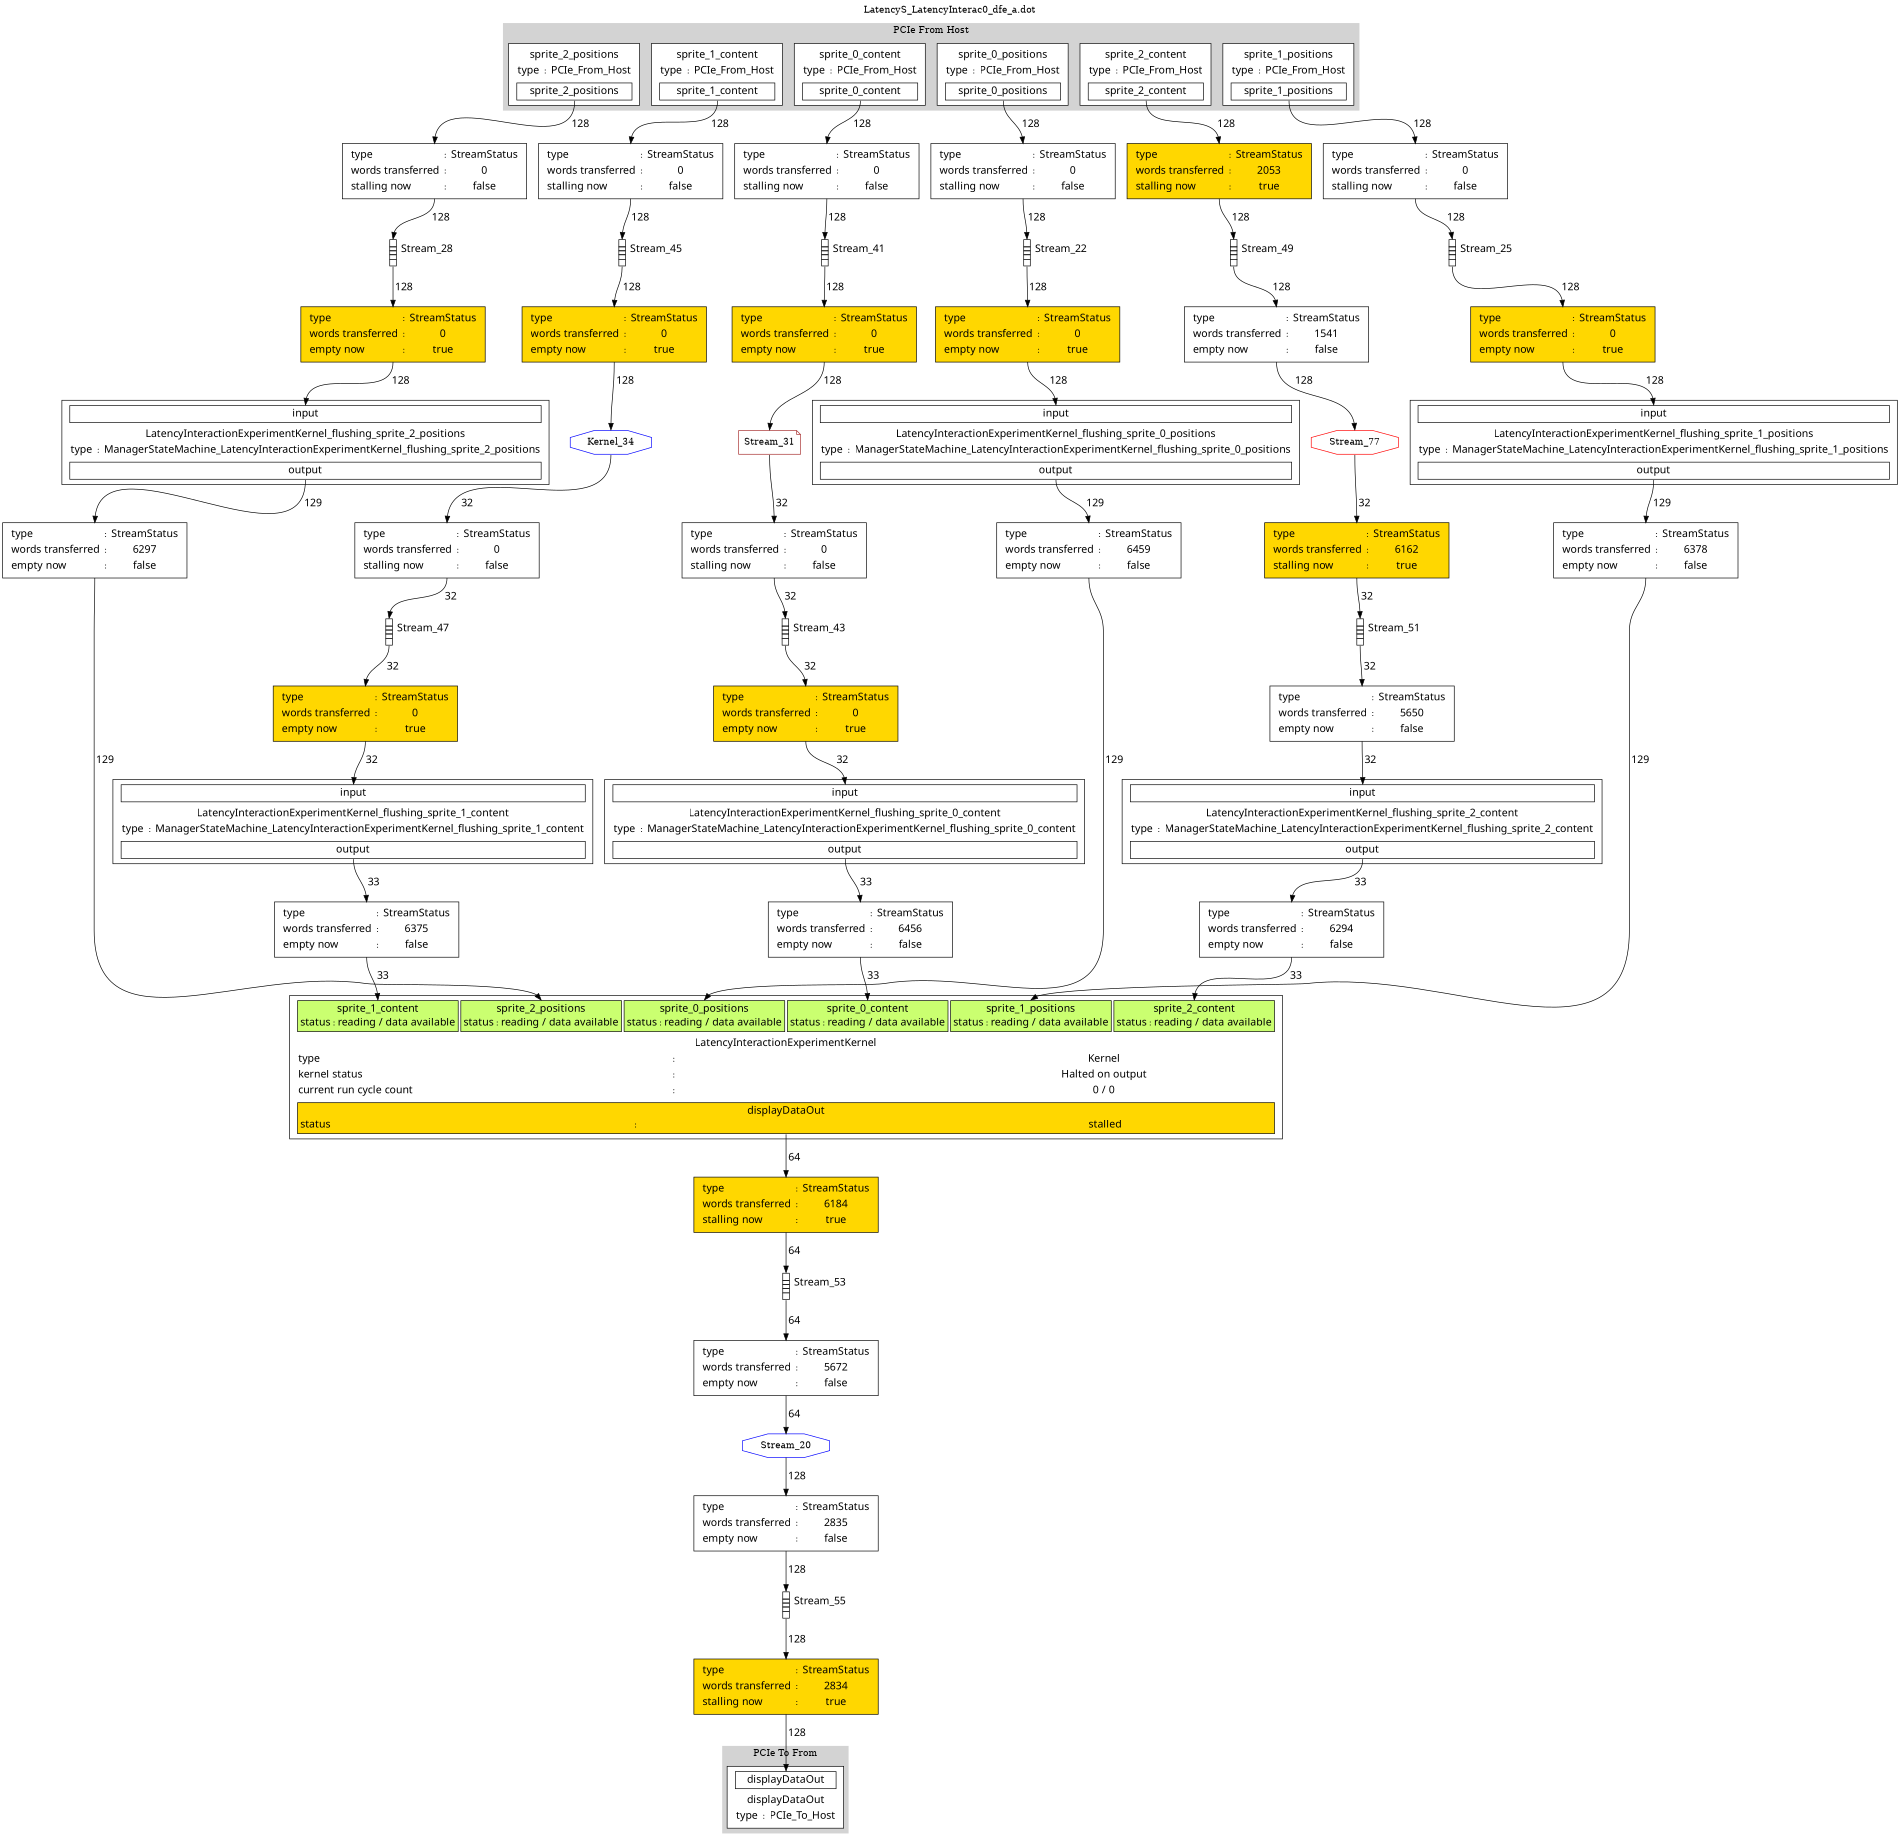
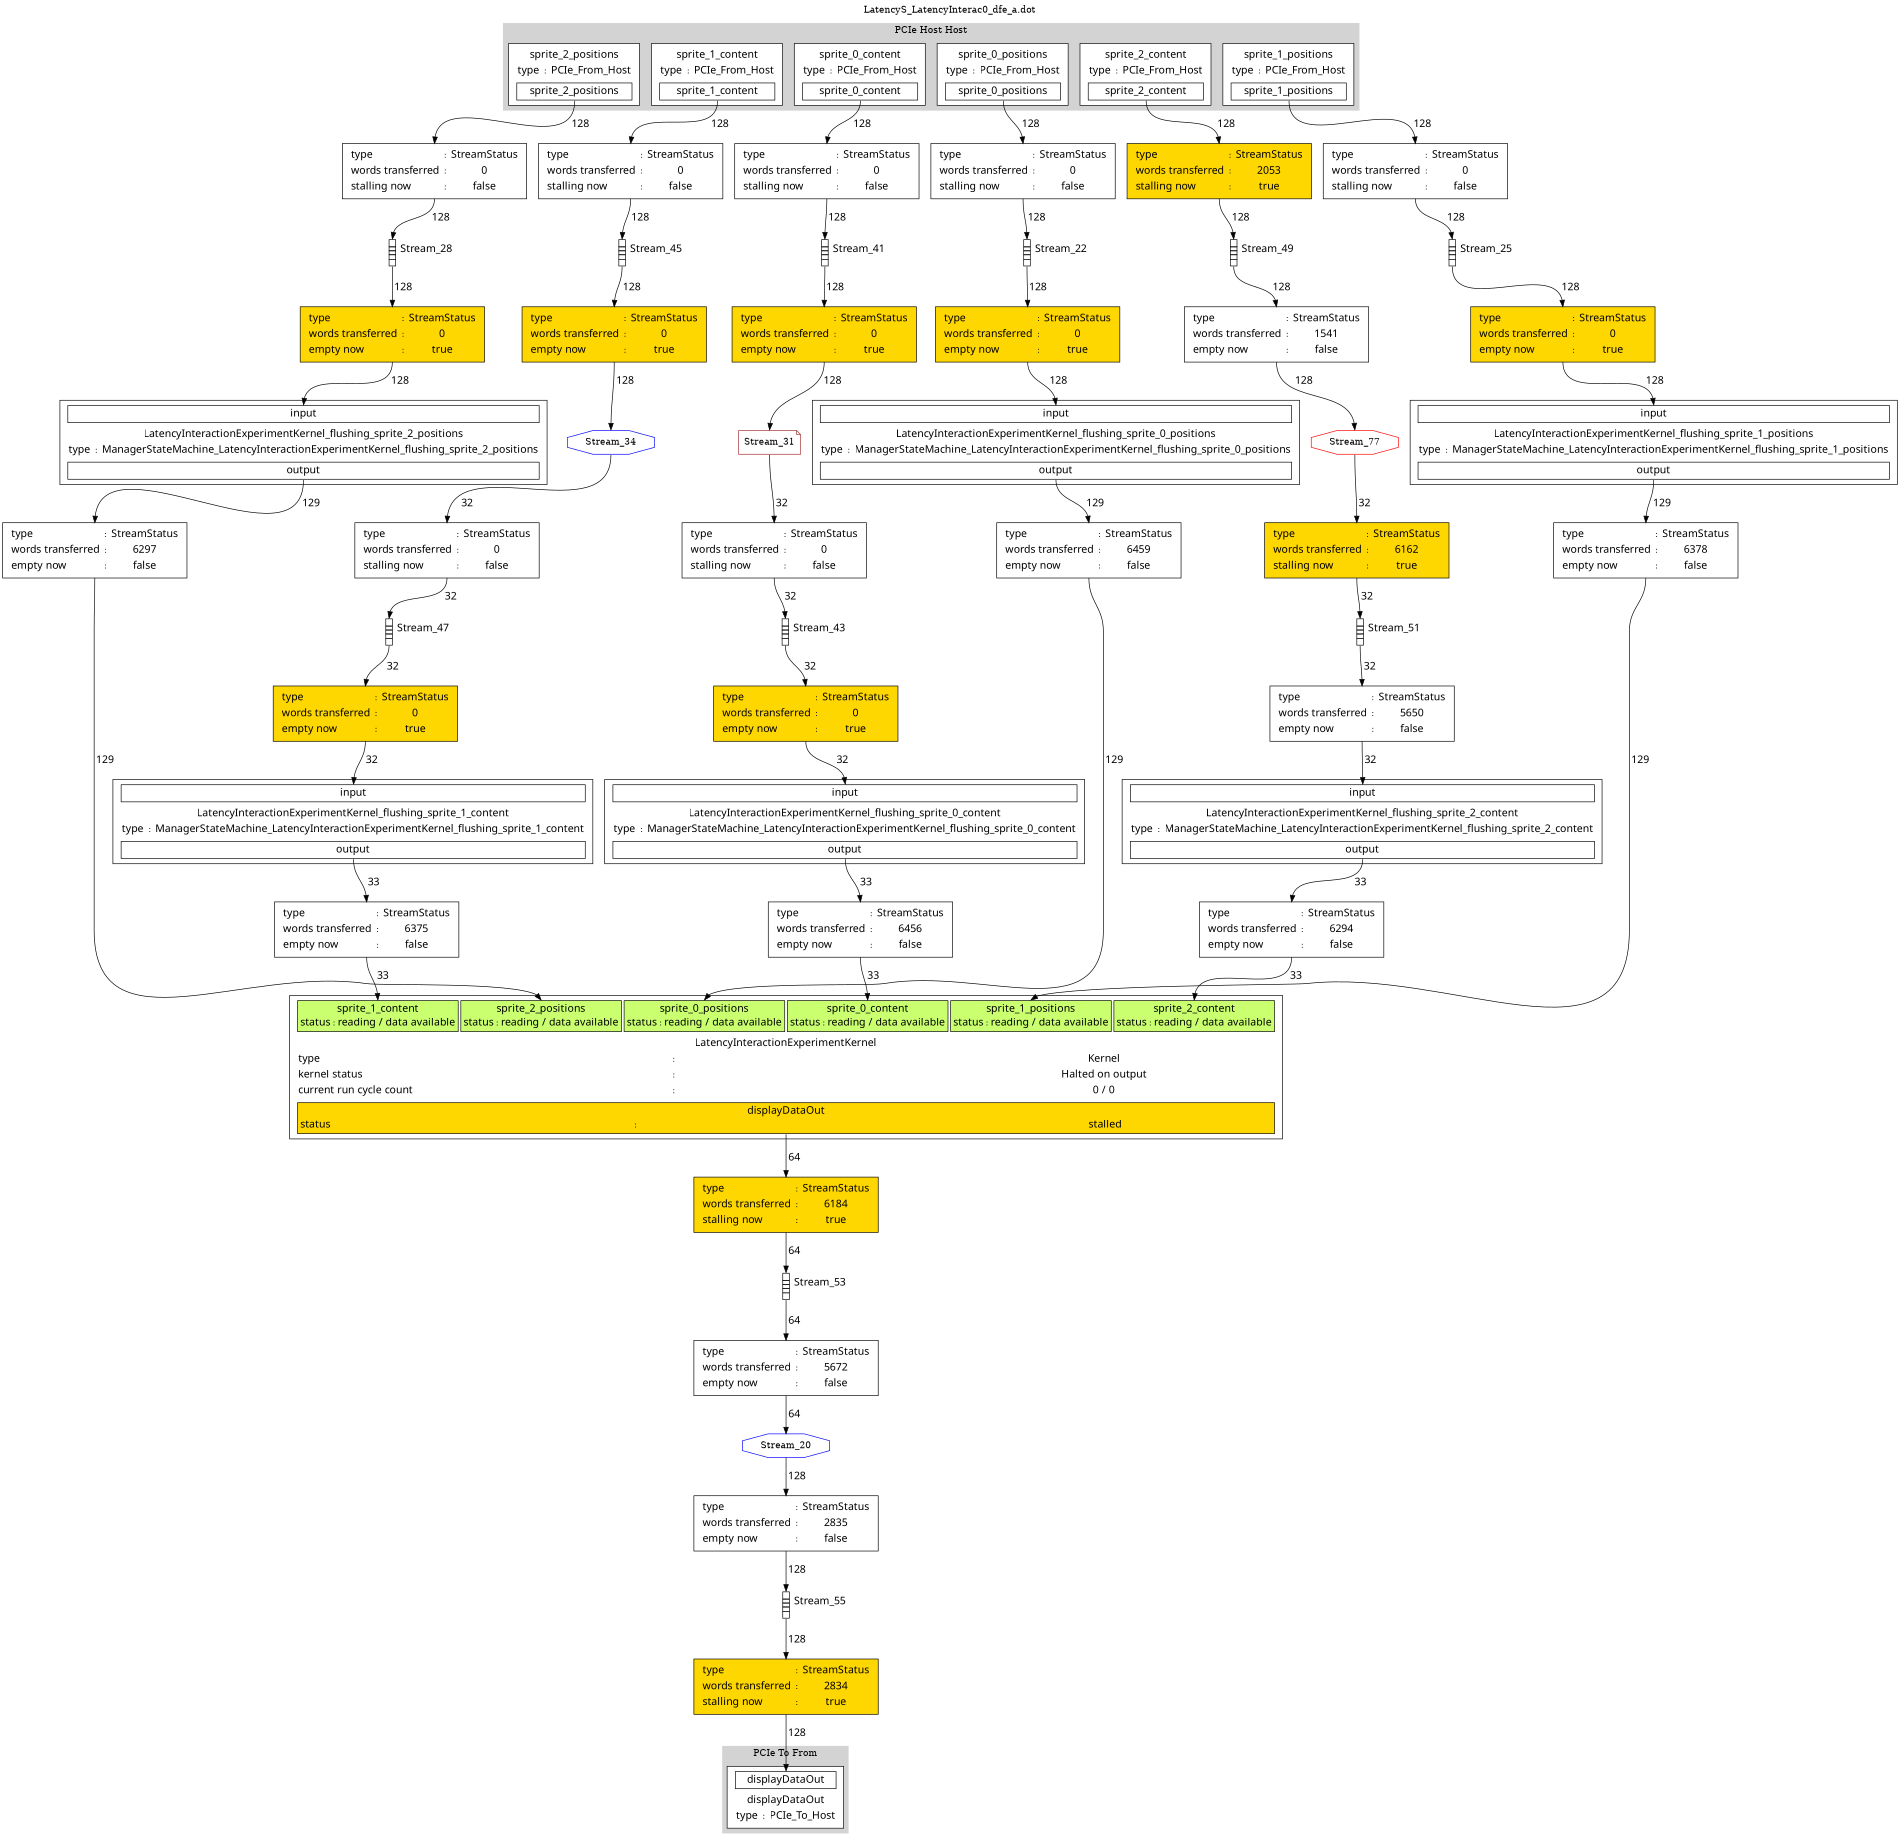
cluster "PCIe From Host": label "PCIe From Host" -> "PCIe Host Host"
node "Kernel_34": label "Kernel_34" -> "Stream_34"
